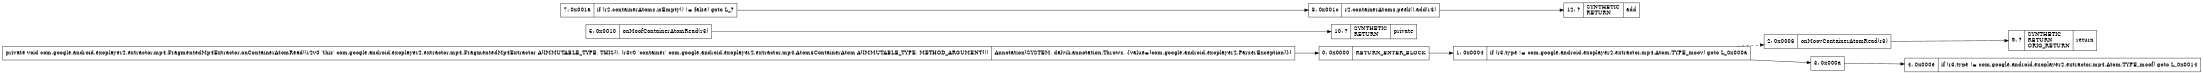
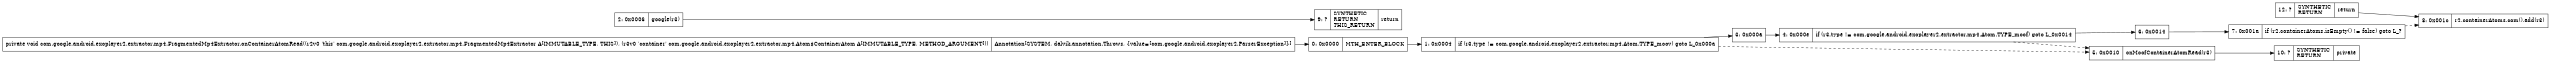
edge "7: 0x001a" -> "8: 0x001c": style solid -> dashed
node "8: 0x001c": text "r2.containerAtoms.peek().add(r3)" -> "r2.containerAtoms.com().add(r3)"
edge "8: 0x001c" -> "12: ?": reversed
node "12: ?": text "add" -> "return"
node "6: 0x0014": added
node "2: 0x0006": text "onMoovContainerAtomRead(r3)" -> "google(r3)"
edge "4: 0x000e" -> "5: 0x0010": added
edge "1: 0x0004" -> "2: 0x0006": now "1: 0x0004" -> "5: 0x0010"
node "9: ?": text "ORIG_RETURN" -> "THIS_RETURN"
node "0: 0x0000": text "RETURN_ENTER_BLOCK" -> "MTH_ENTER_BLOCK"
